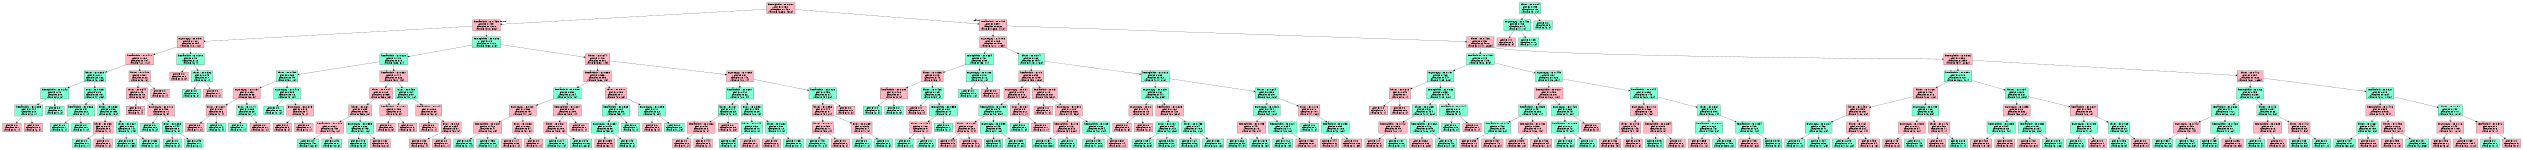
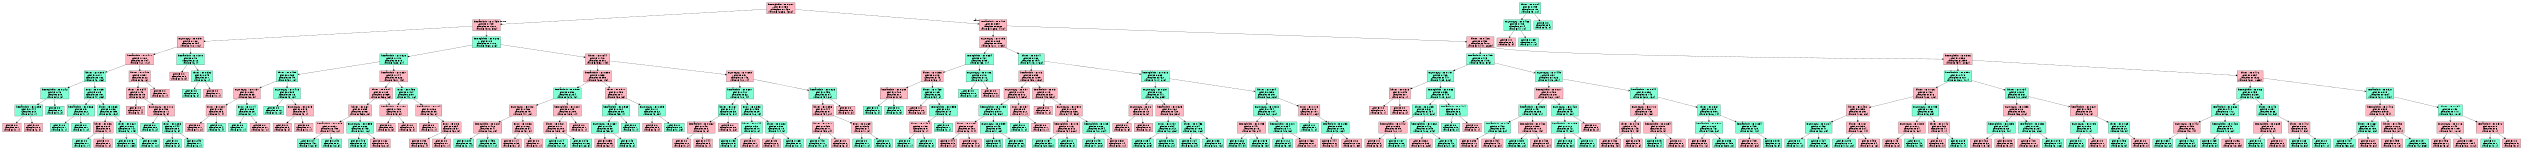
node "gini = 0.309 samples = 115 value = [93, 22]": fillcolor lightpink -> aquamarine
